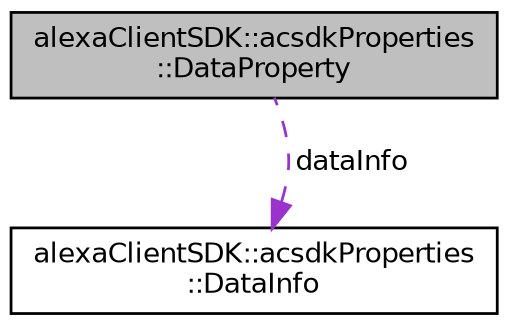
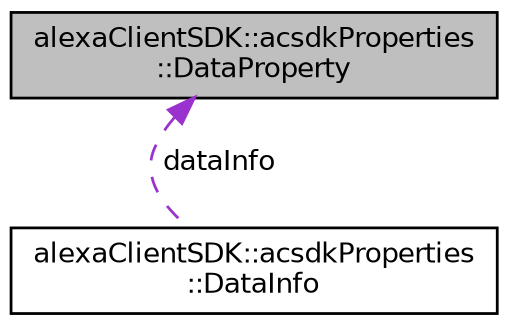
edge "alexaClientSDK::acsdkProperties ::DataProperty" -> "alexaClientSDK::acsdkProperties ::DataInfo": reversed
